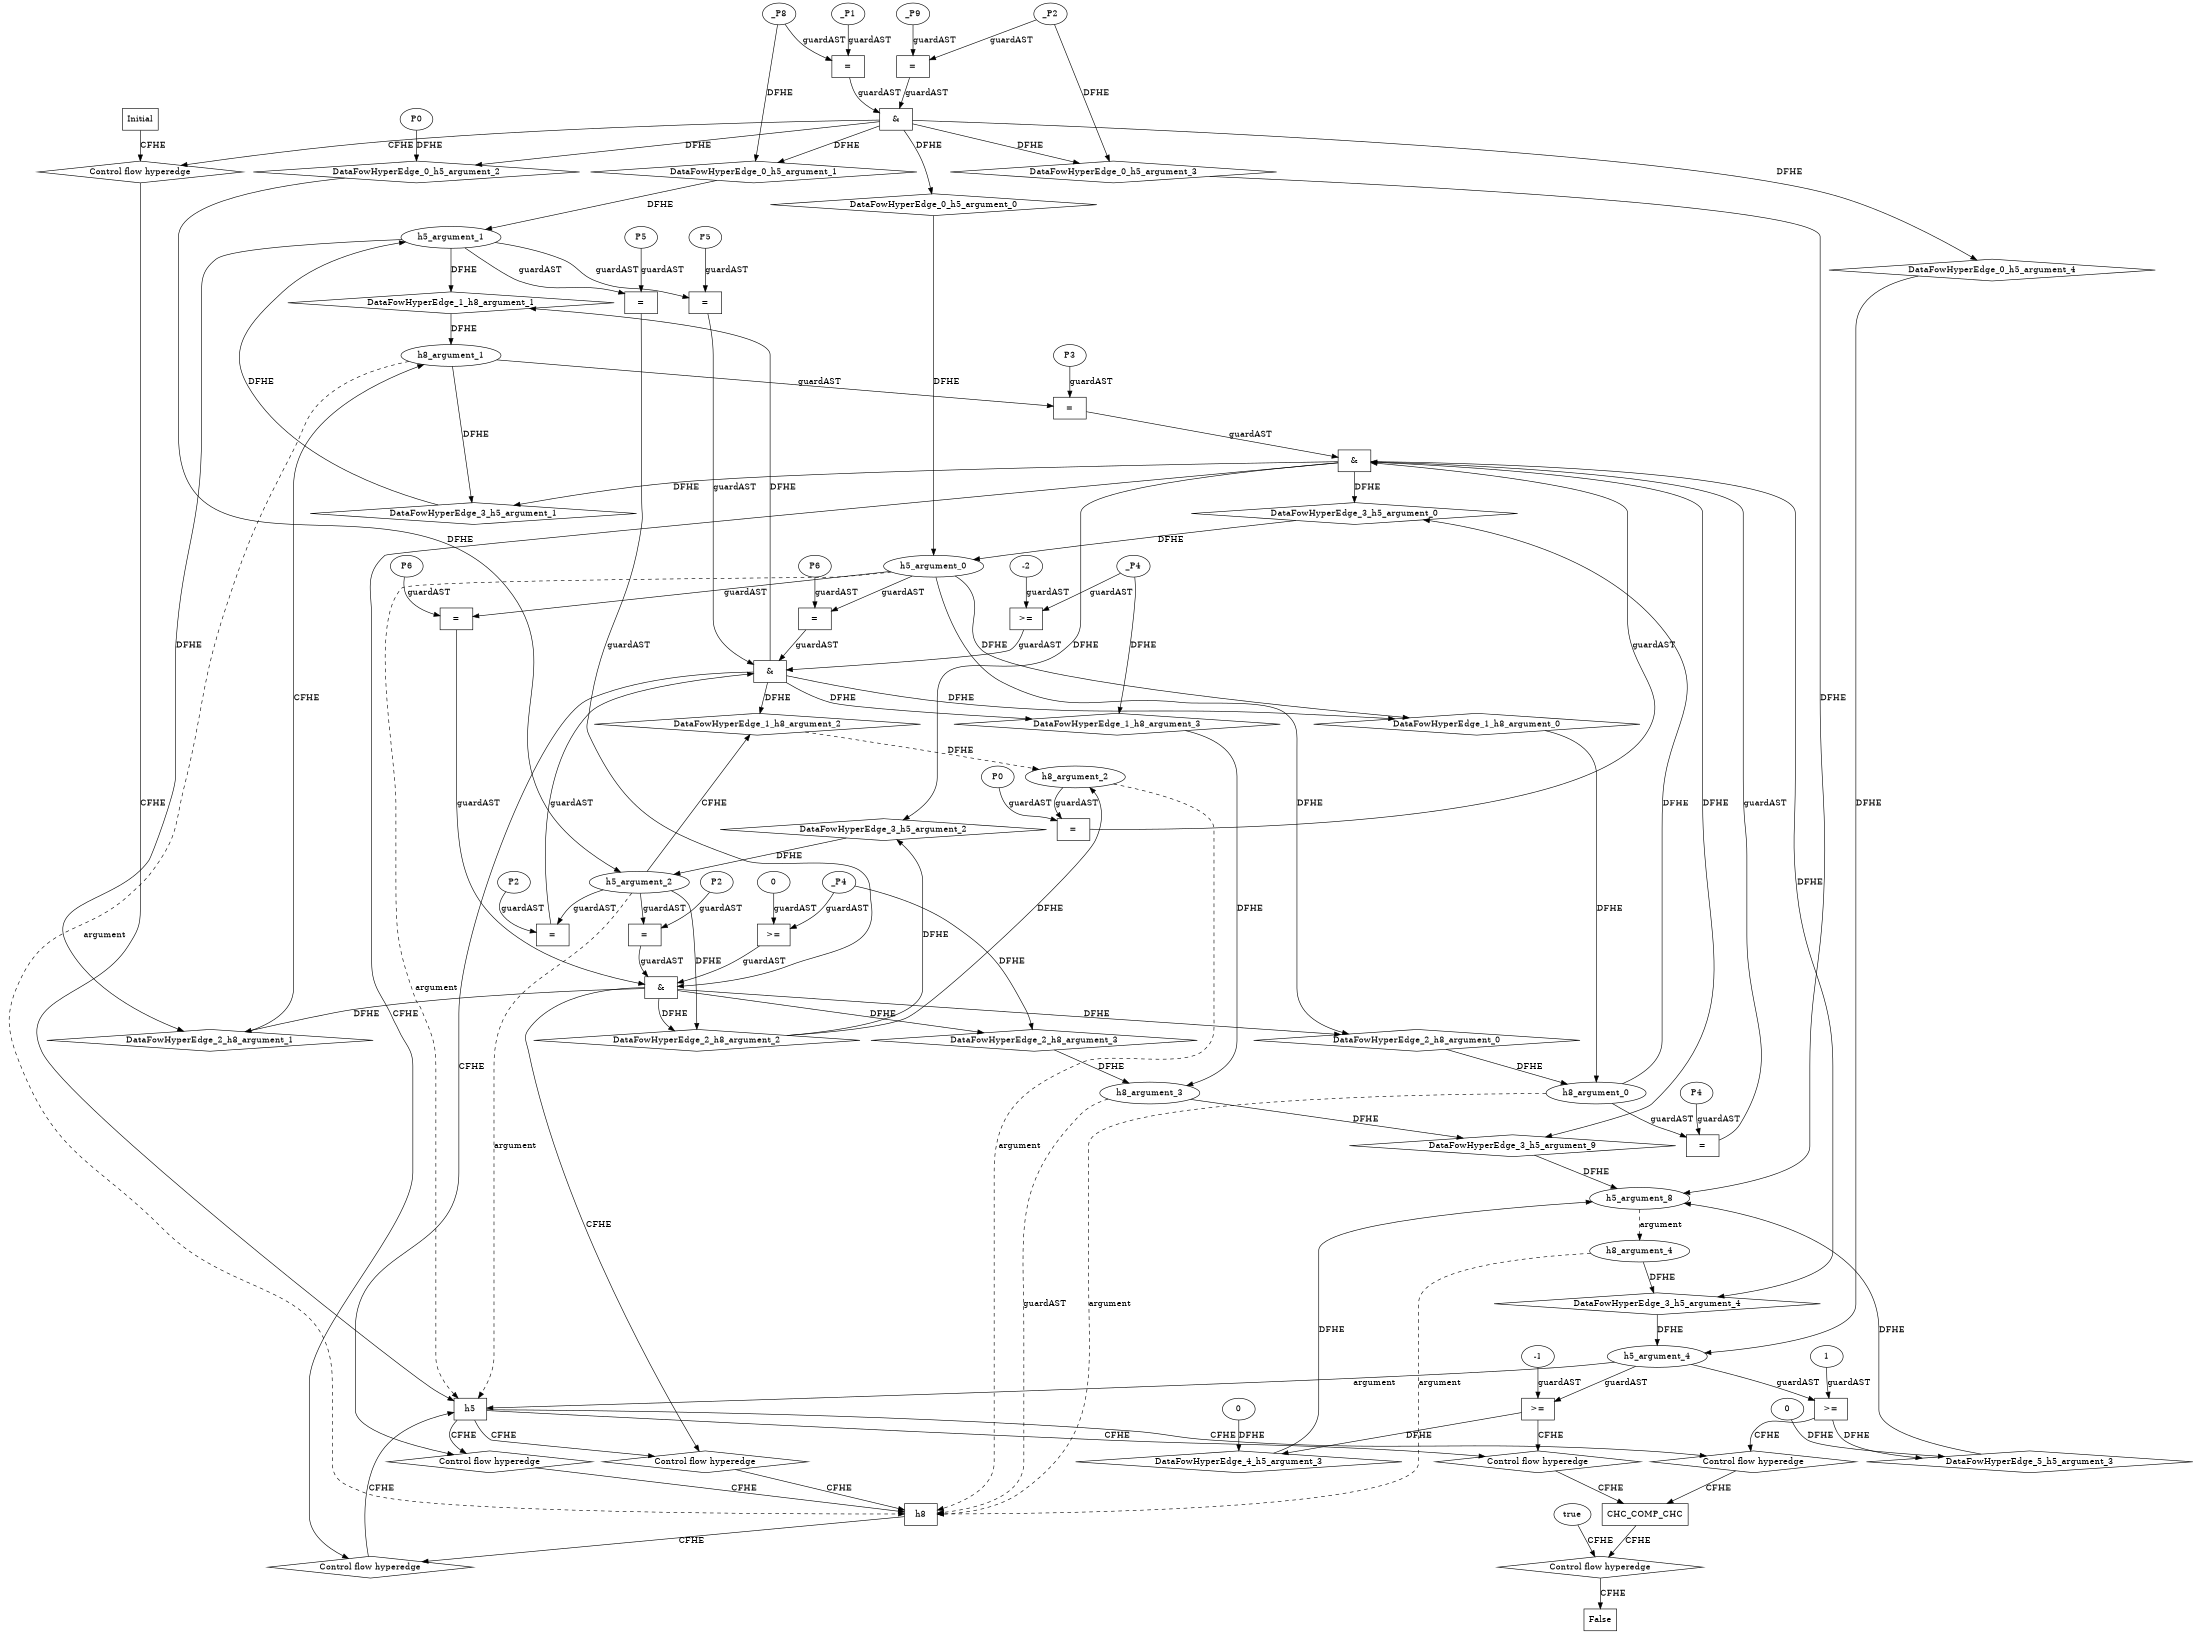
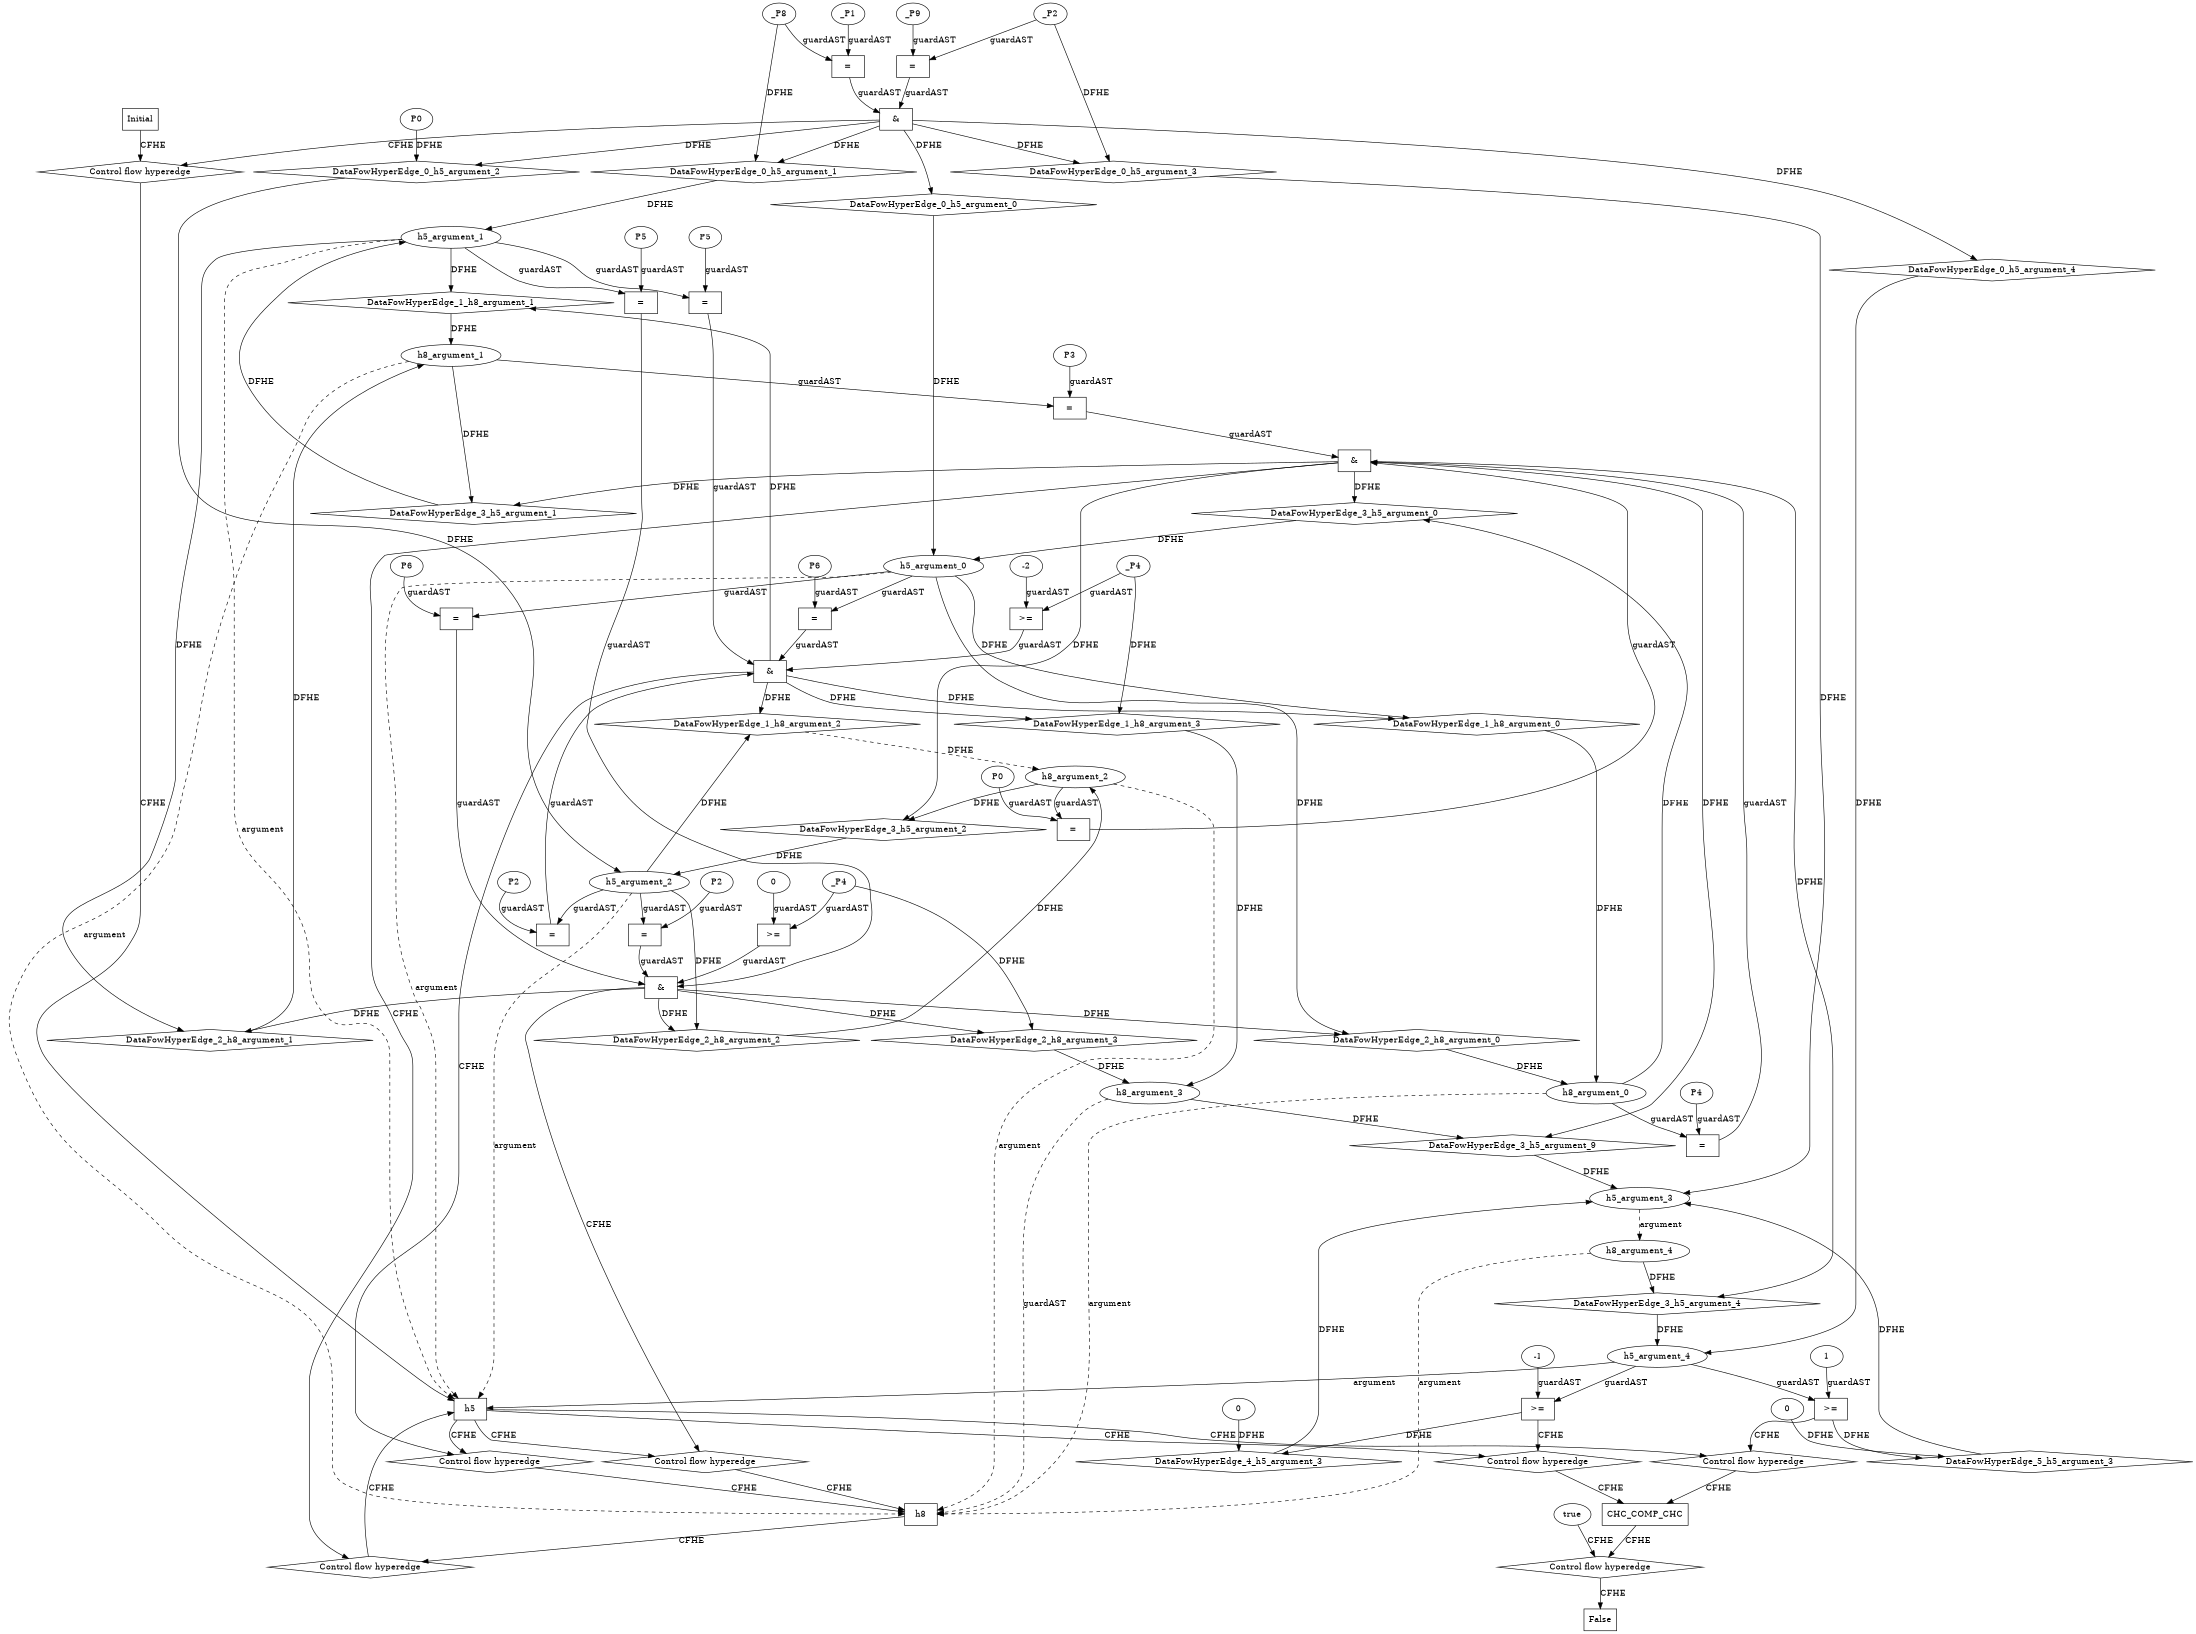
edge "DataFowHyperEdge_2_h8_argument_1" -> "h8_argument_1": label "CFHE" -> "DFHE"
edge "h5_argument_1" -> "h5": added, label "argument"
edge "h5_argument_2" -> "DataFowHyperEdge_1_h8_argument_2": label "CFHE" -> "DFHE"
edge "DataFowHyperEdge_2_h8_argument_2" -> "DataFowHyperEdge_3_h5_argument_2": now "h8_argument_2" -> "DataFowHyperEdge_3_h5_argument_2"
node "h5_argument_8": label "h5_argument_8" -> "h5_argument_3"
